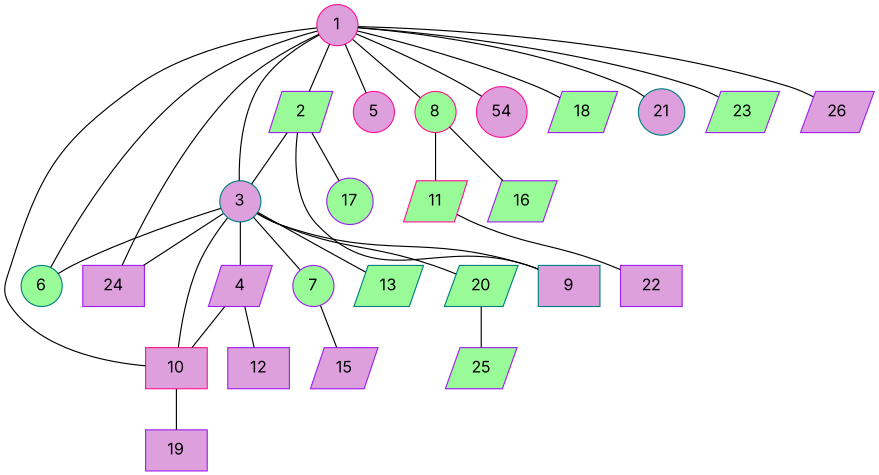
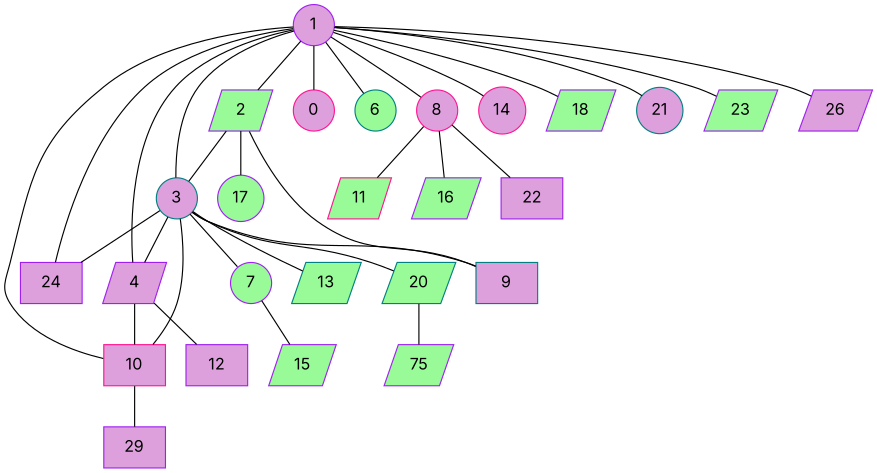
node "1": color deeppink -> purple
edge "1" -- "4": added
node "5": label "5" -> "0"
node "8": fillcolor palegreen -> plum
node "54": label "54" -> "14"
edge "3" -- "6": removed
edge "11" -- "22": now "8" -- "22"
node "15": fillcolor plum -> palegreen
node "25": label "25" -> "75"
node "19": label "19" -> "29"
